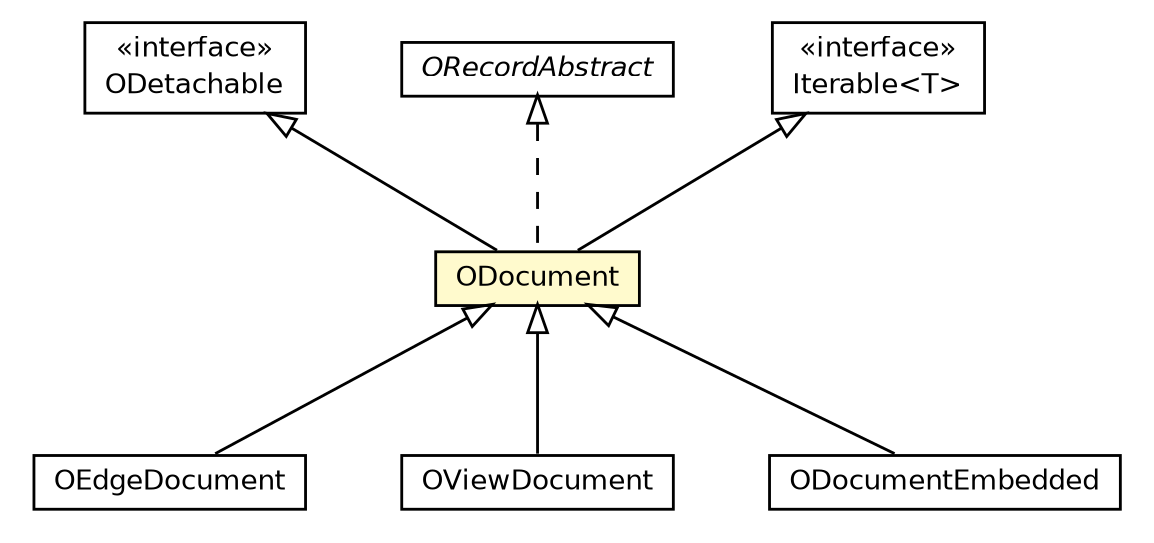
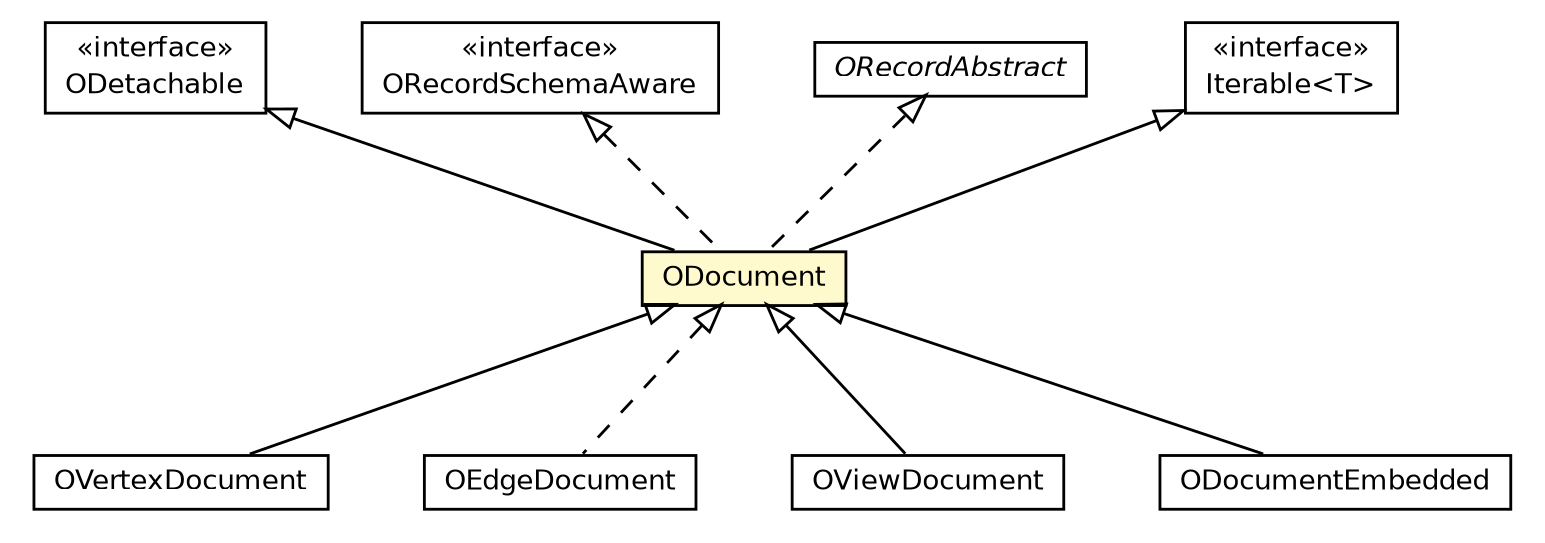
node "ORecordSchemaAware": added
edge "OEdgeDocument" -> "ODocument": style solid -> dashed
node "OVertexDocument": added
